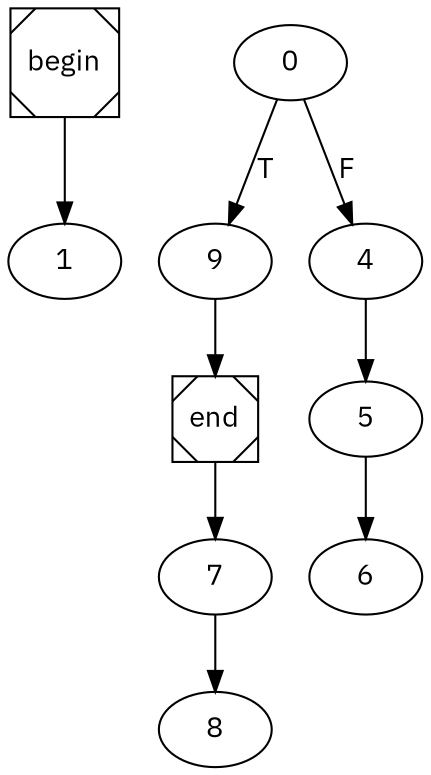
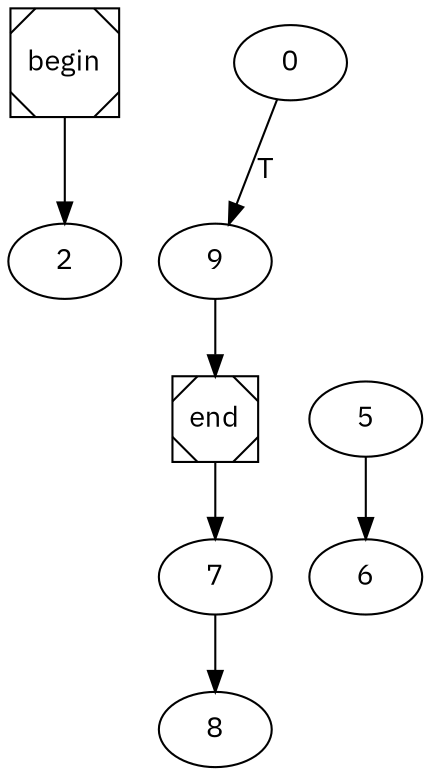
node "1": label "1" -> "2"
node "4": removed
